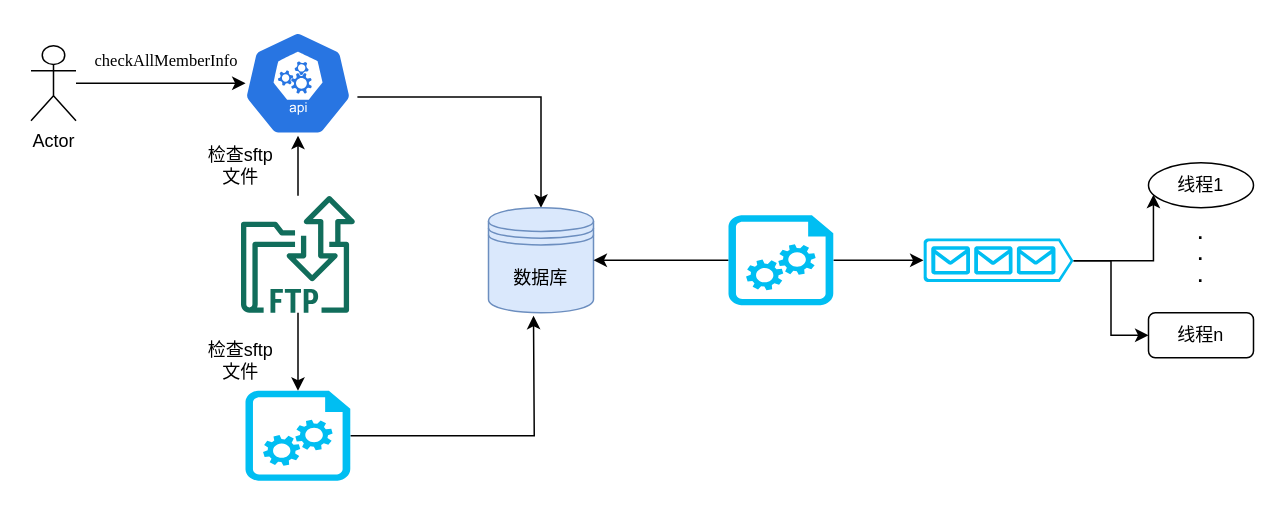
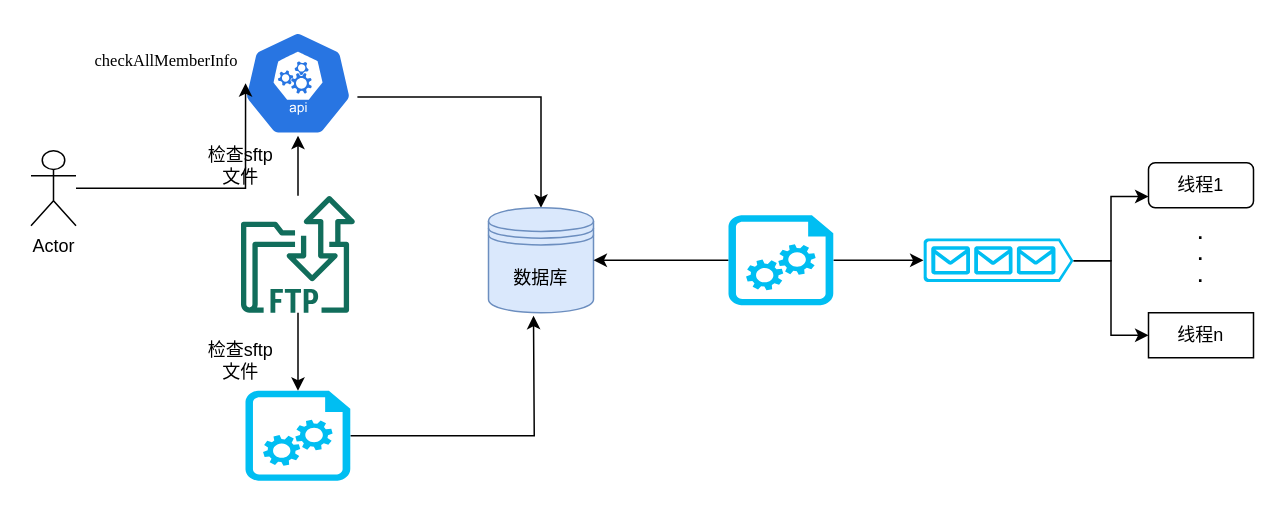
node "Actor": moved (53, 83) -> (53, 188)
node "线程1": shape ellipse -> rounded rectangle
node "线程n": shape rounded rectangle -> rectangle
